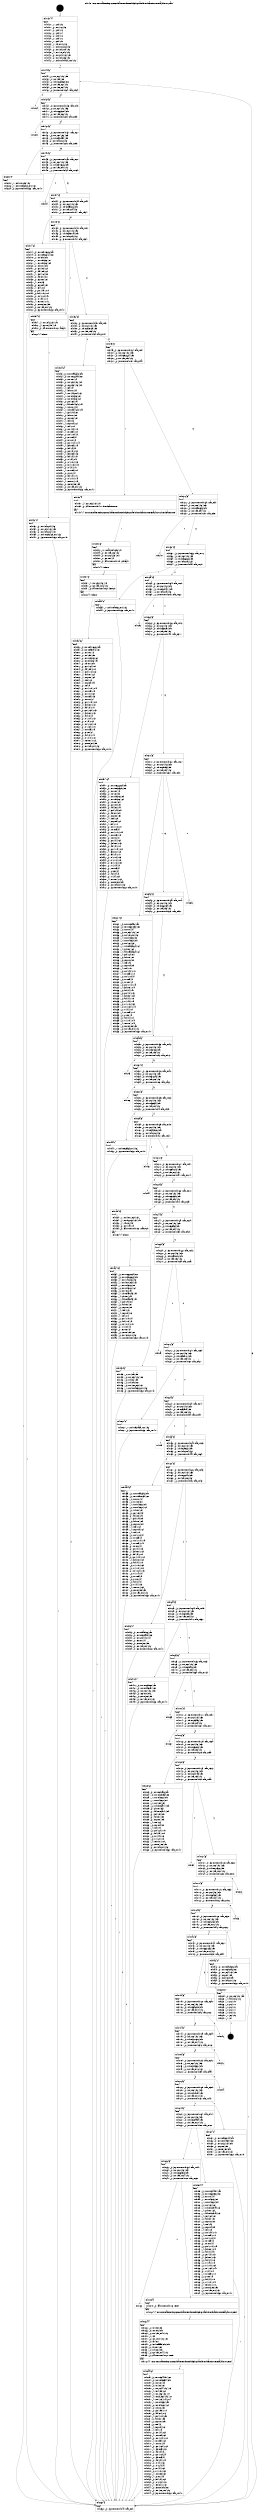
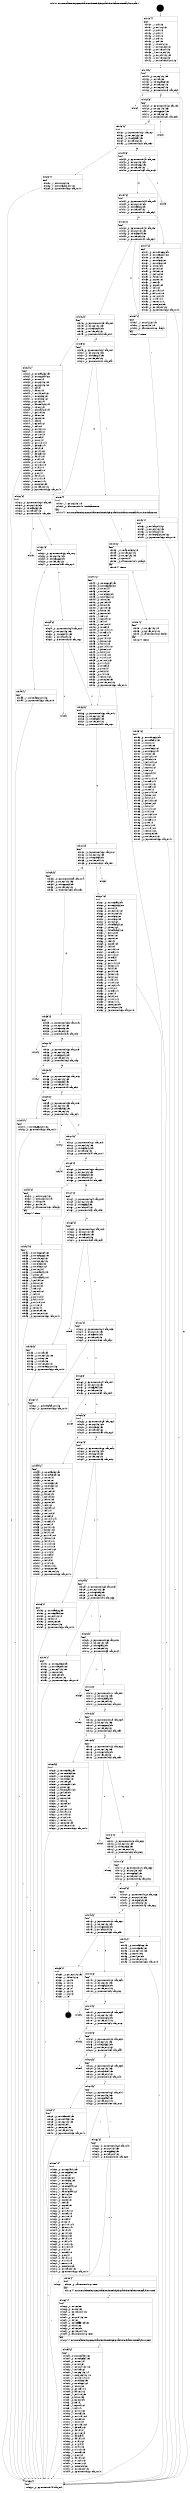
edge "0x401563 [25]" -> "0x401997 [134]": reversed
